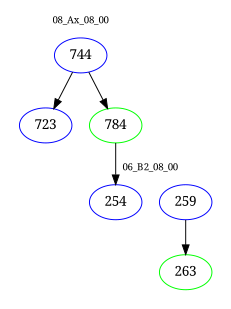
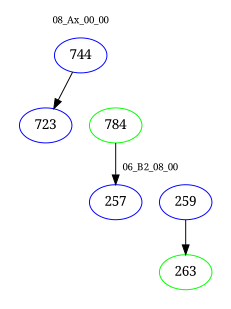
cluster "08_Ax_08_00": label "08_Ax_08_00" -> "08_Ax_00_00"
edge "744" -> "784": removed
node "254": label "254" -> "257"
